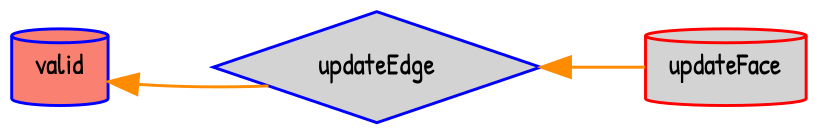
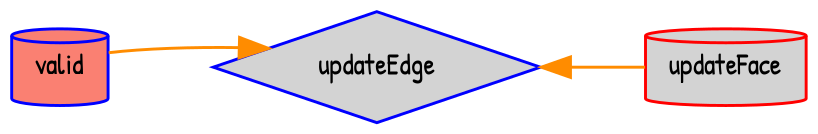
edge "updateEdge" -> "valid": reversed
